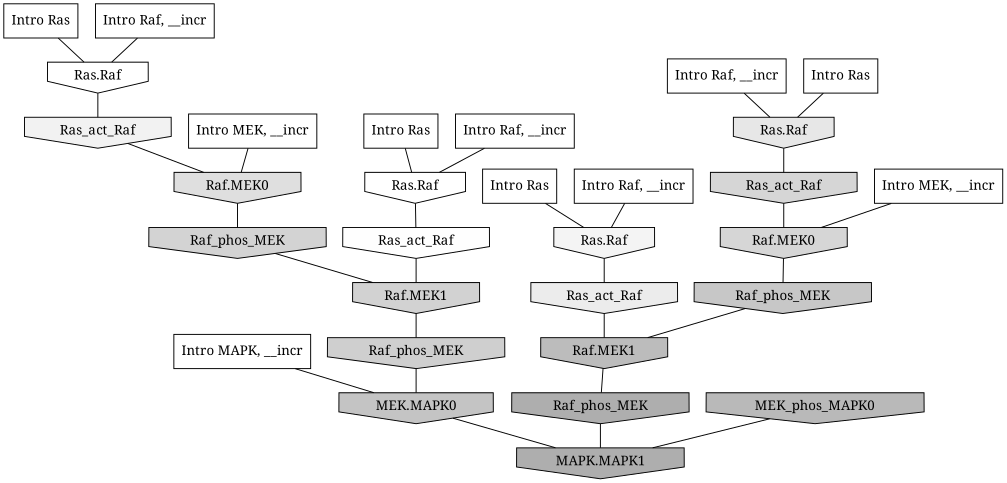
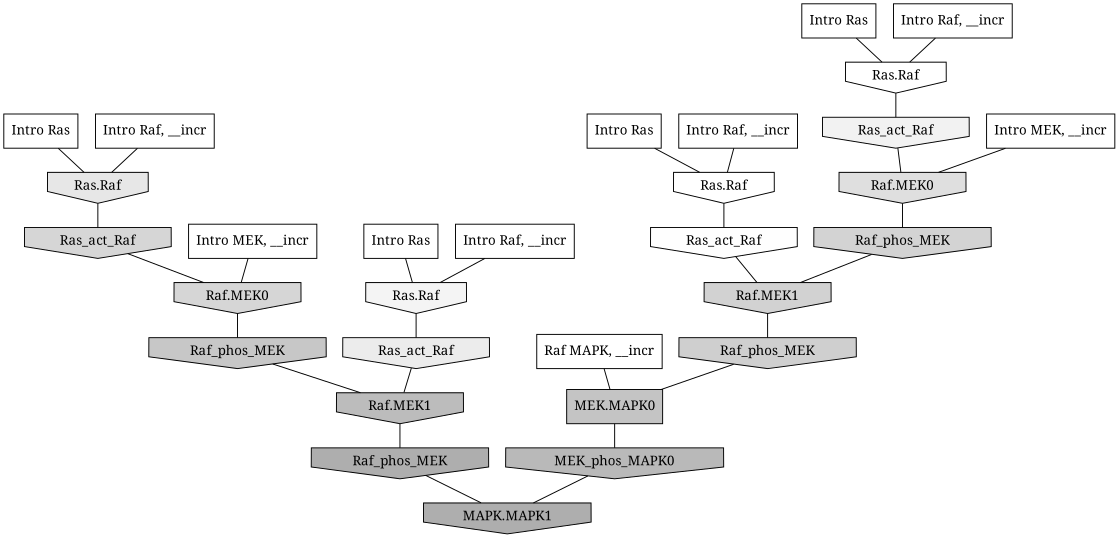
node "Intro MAPK, __incr": label "Intro MAPK, __incr" -> "Raf MAPK, __incr"
node "MEK.MAPK0": shape invhouse -> box
edge "MEK.MAPK0" -- "MAPK.MAPK1": now "MEK.MAPK0" -- "MEK_phos_MAPK0"
